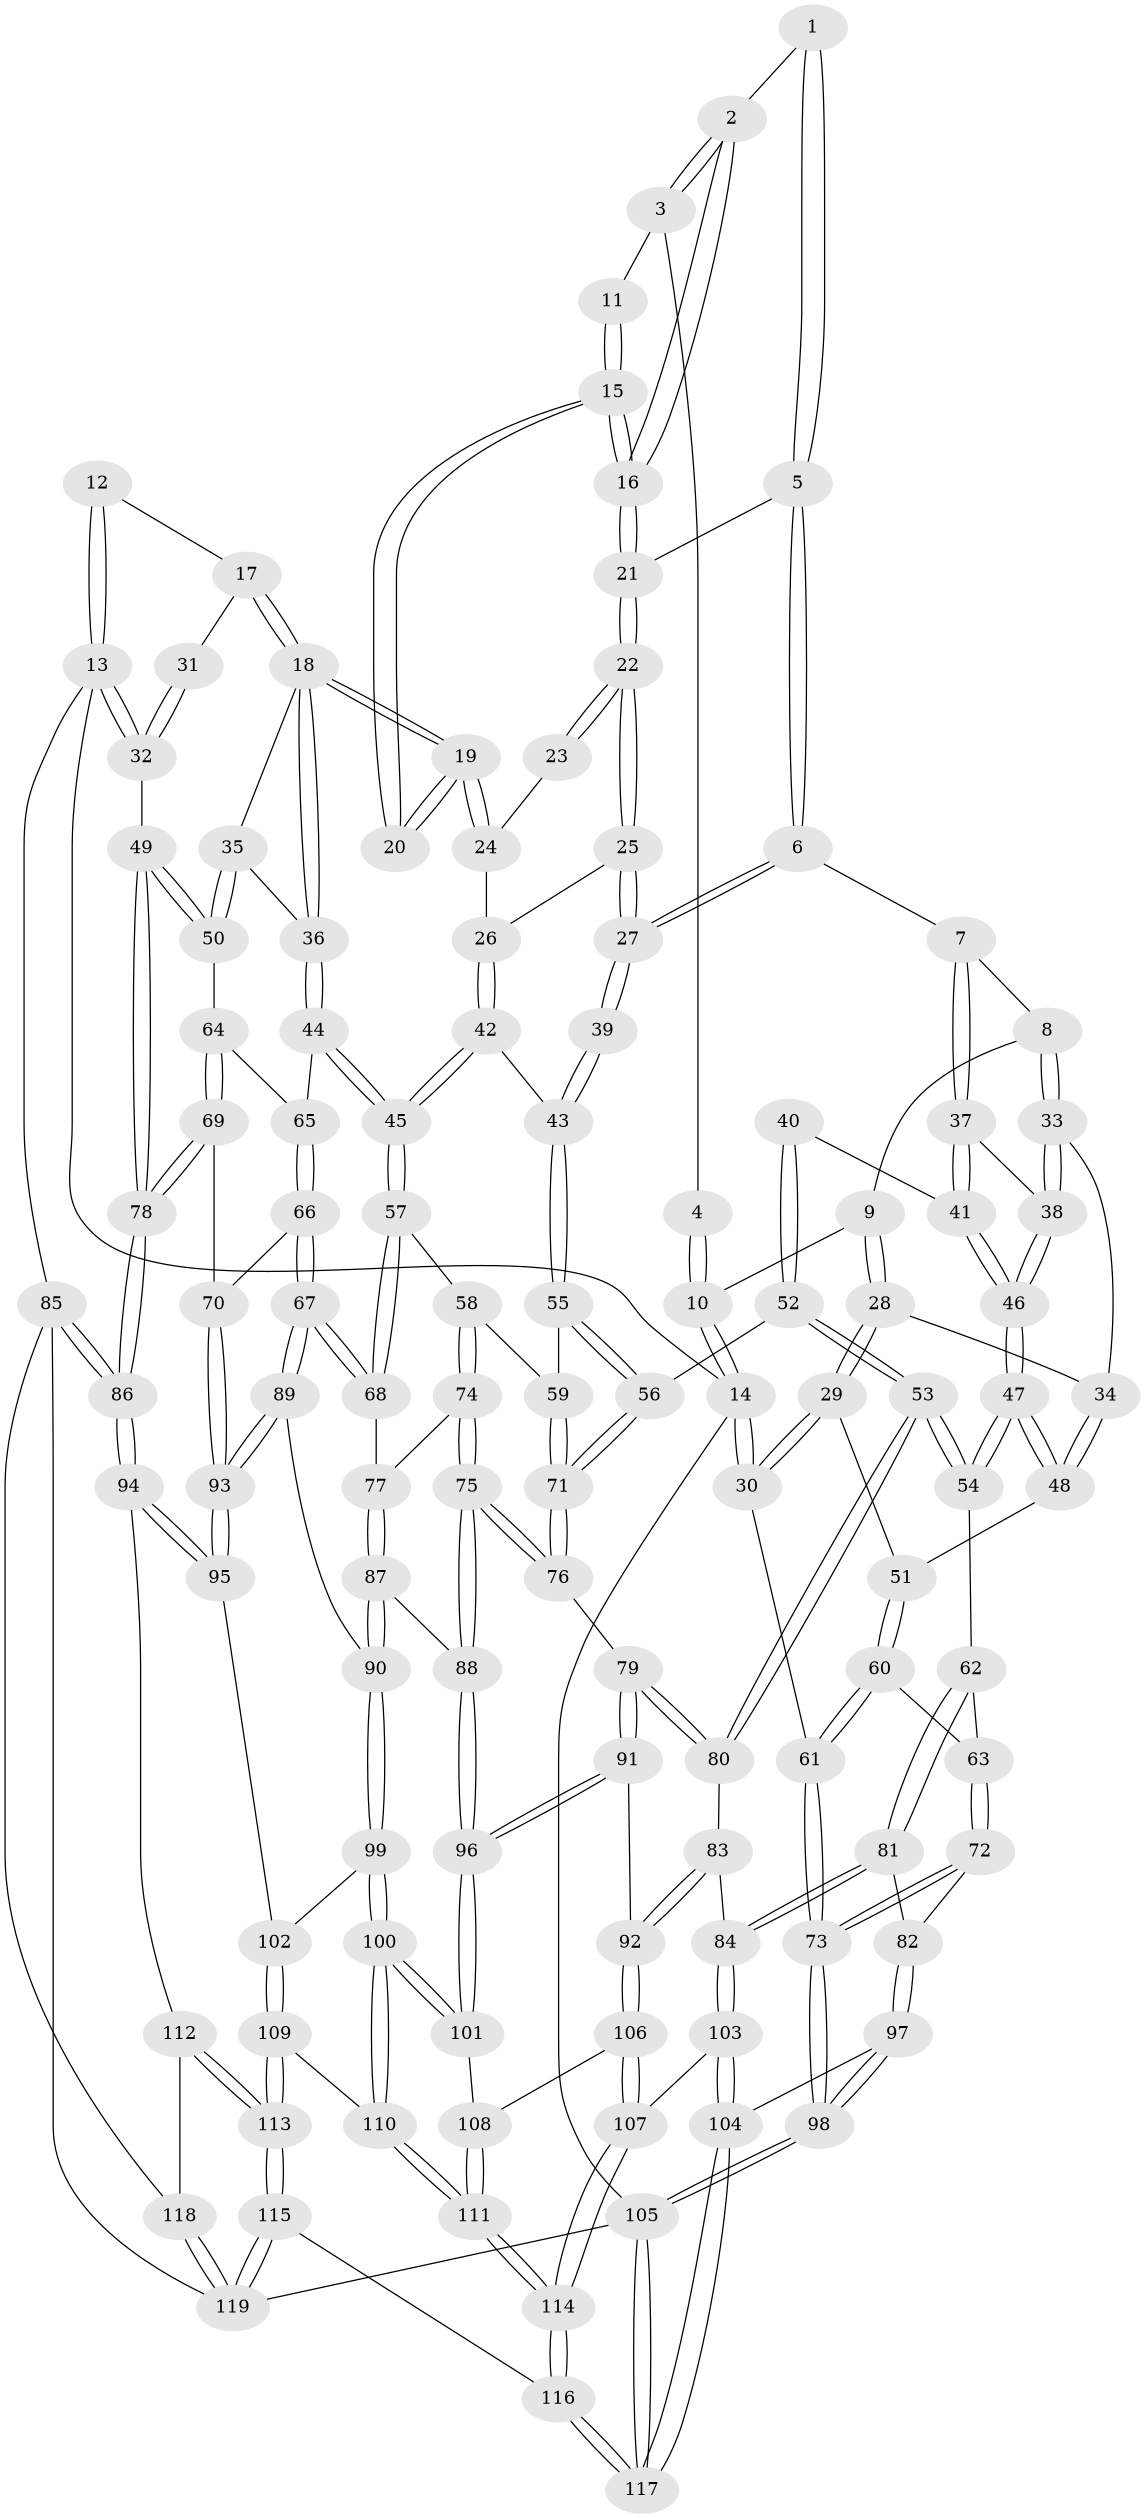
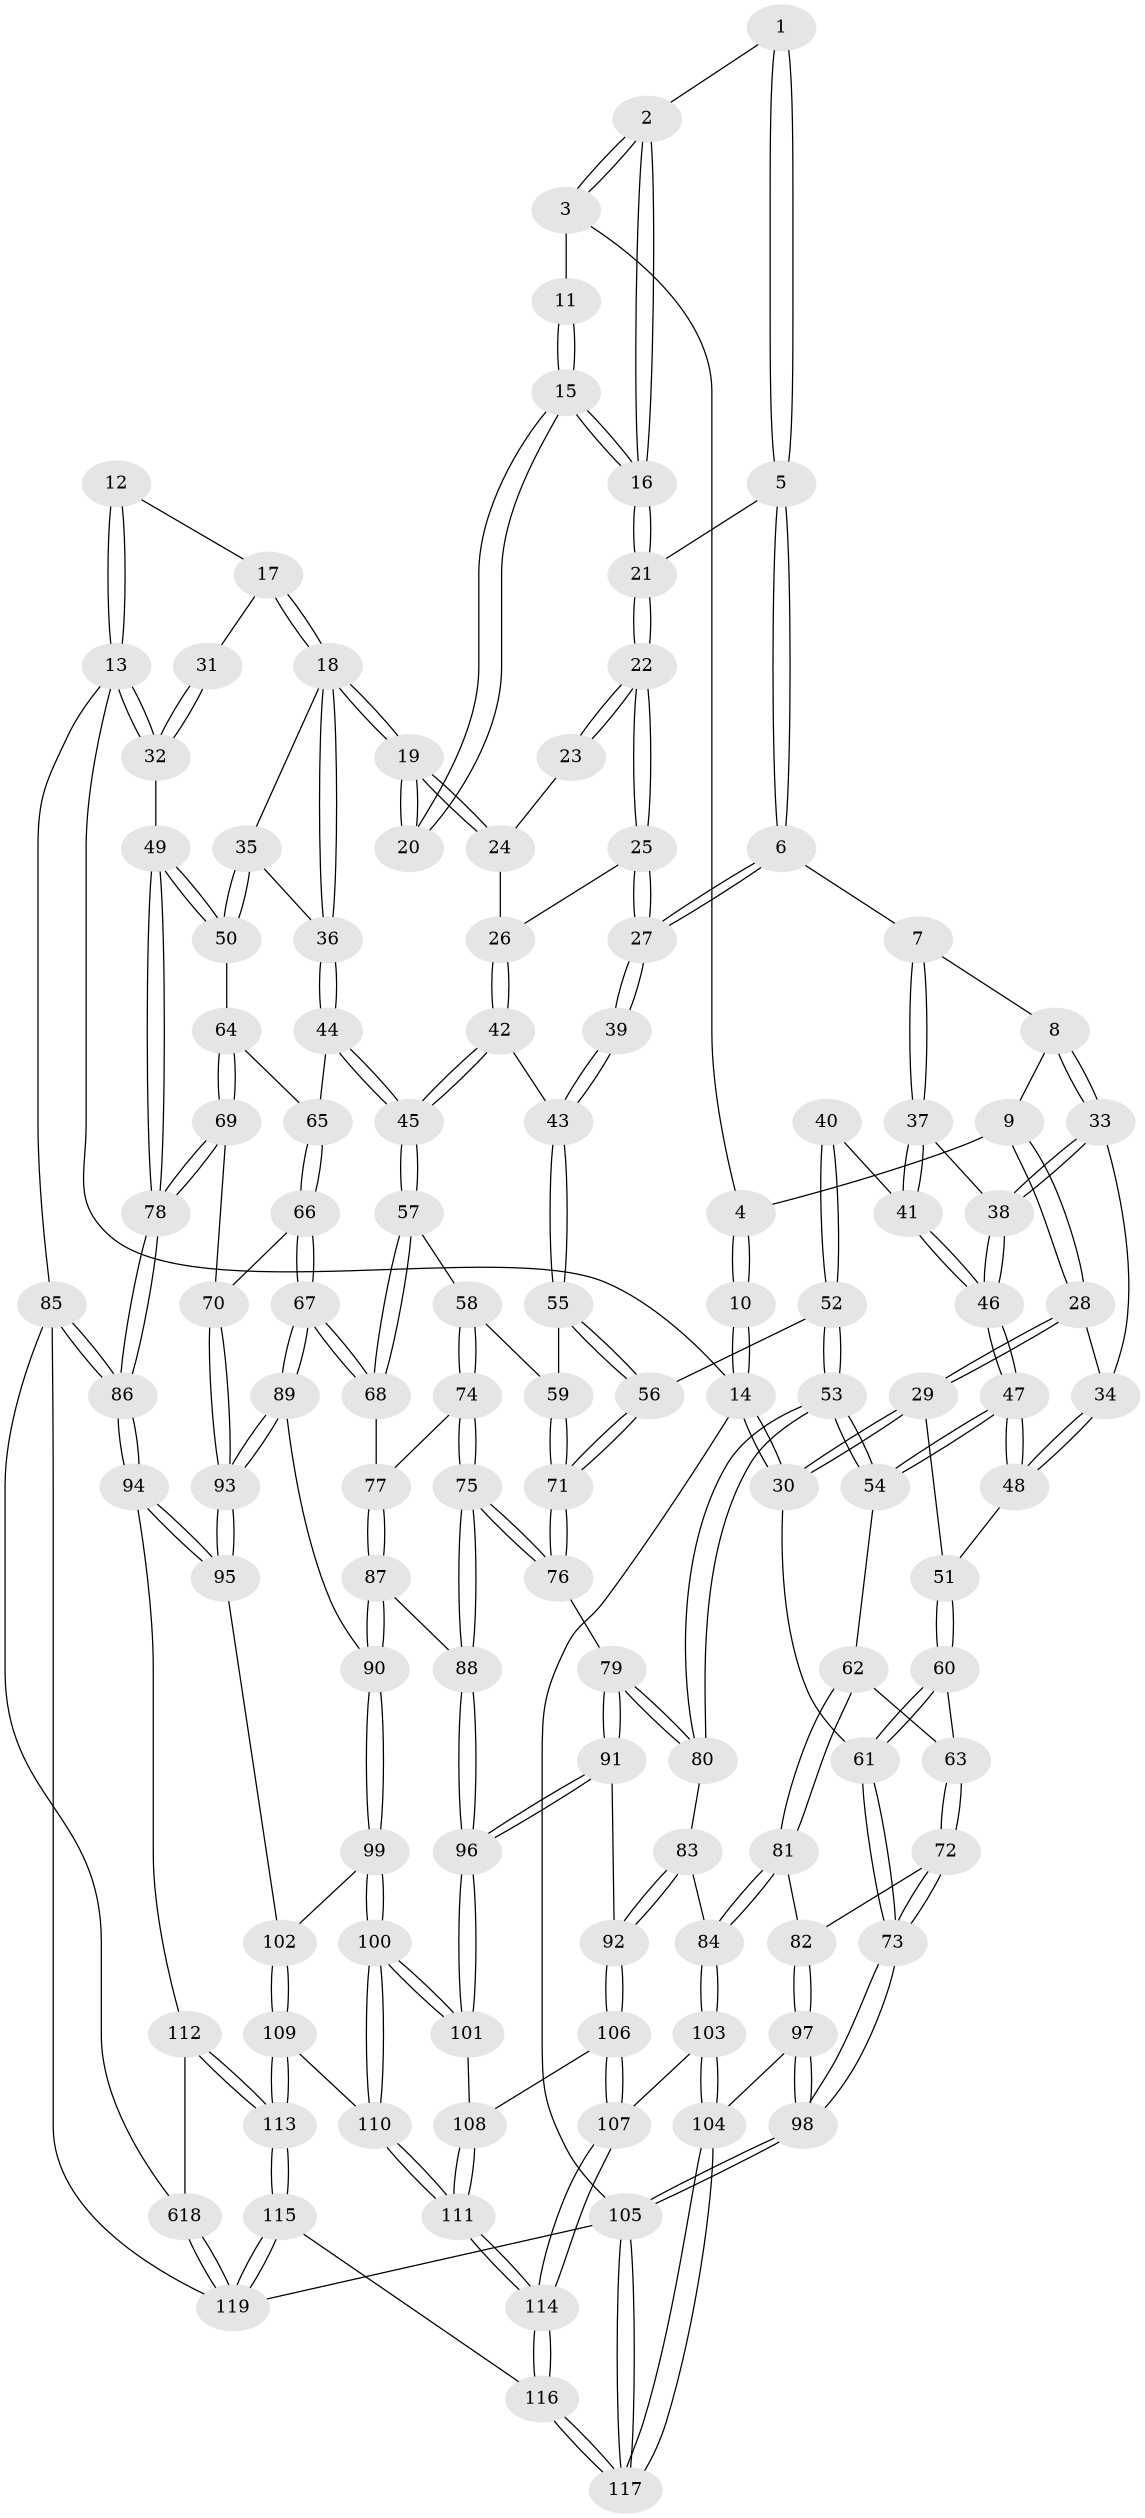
edge "9" -- "10": now "9" -- "4"
node "118": label "118" -> "618"
